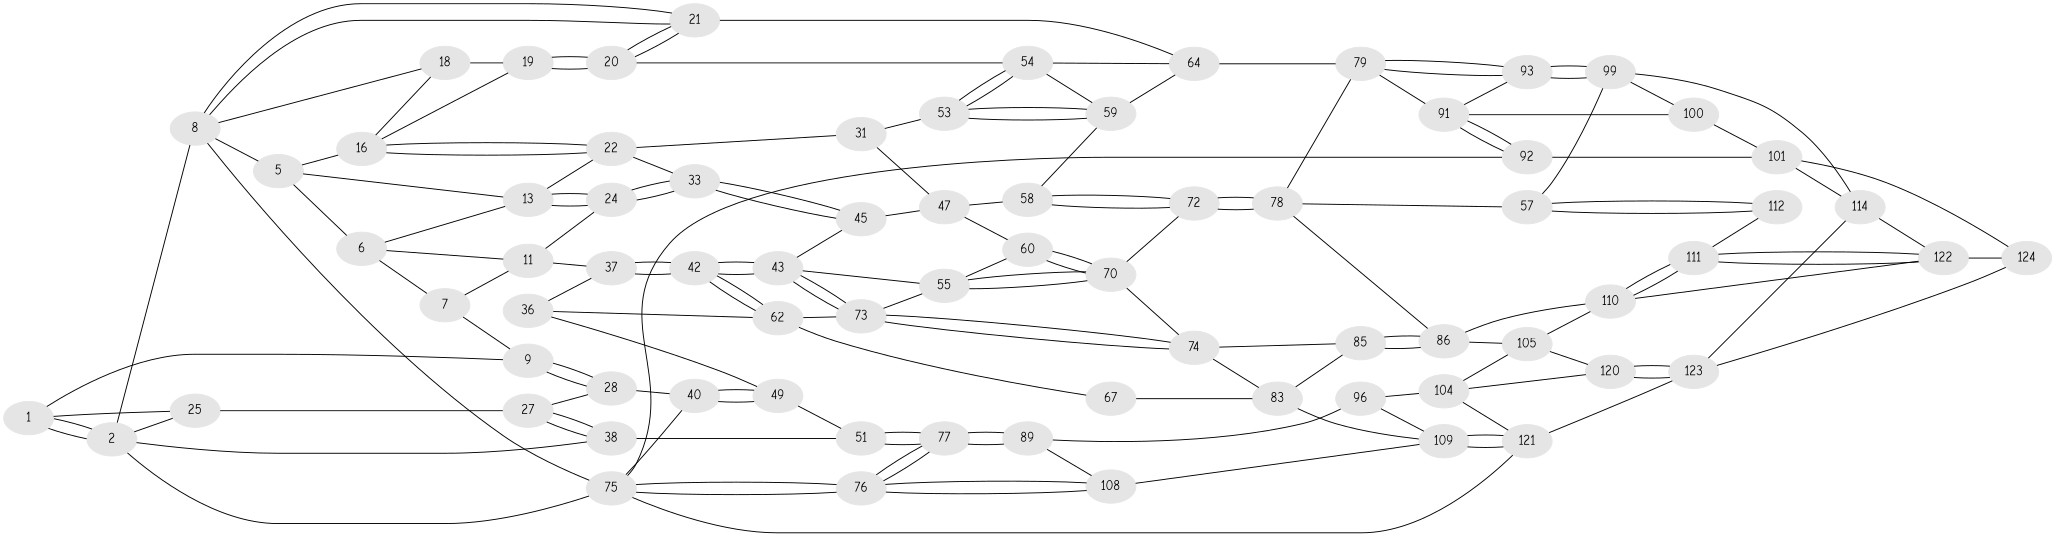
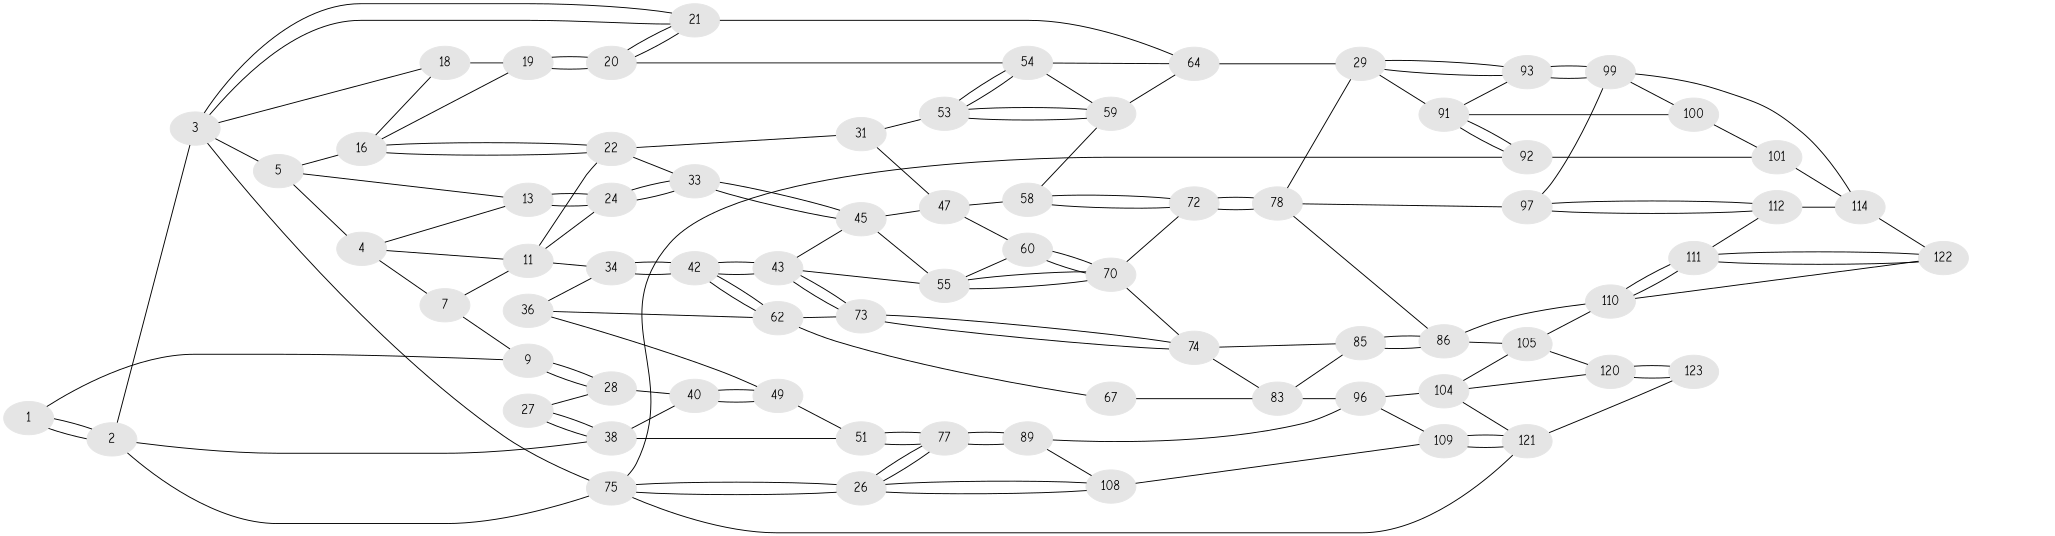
node "79": label "79" -> "29"
node "8": label "8" -> "3"
edge "22" -- "13": now "22" -- "11"
node "57": label "57" -> "97"
node "6": label "6" -> "4"
node "124": removed
node "37": label "37" -> "34"
edge "114" -- "123": now "114" -- "112"
edge "55" -- "73": now "55" -- "45"
node "25": removed
edge "83" -- "109": now "83" -- "96"
edge "40" -- "75": now "40" -- "38"
node "76": label "76" -> "26"
